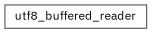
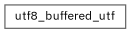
node "utf8_buffered_reader": label "utf8_buffered_reader" -> "utf8_buffered_utf"
